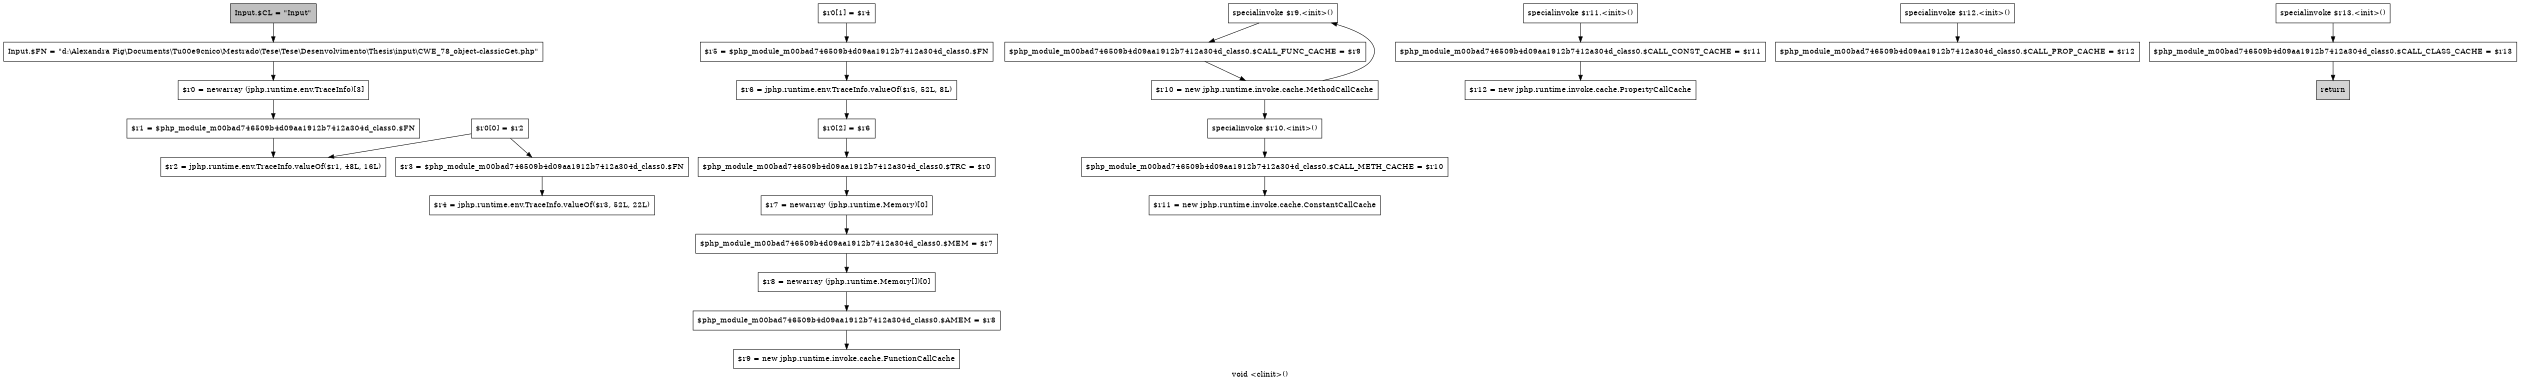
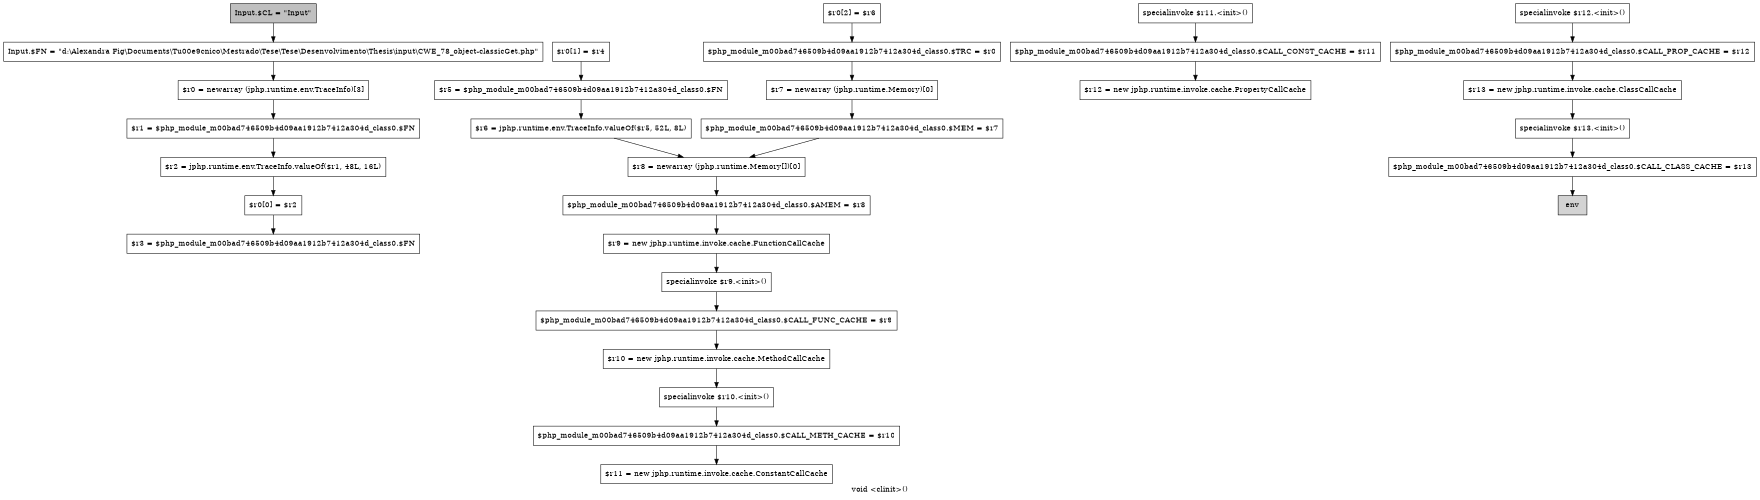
edge "$r10 = new jphp.runtime.invoke.cache.MethodCallCache" -> "specialinvoke $r9.<init>()": now "$r9 = new jphp.runtime.invoke.cache.FunctionCallCache" -> "specialinvoke $r9.<init>()"
node "$r13 = new jphp.runtime.invoke.cache.ClassCallCache": added
node "return": label "return" -> "env"
edge "$r6 = jphp.runtime.env.TraceInfo.valueOf($r5, 52L, 8L)" -> "$r0[2] = $r6": now "$r6 = jphp.runtime.env.TraceInfo.valueOf($r5, 52L, 8L)" -> "$r8 = newarray (jphp.runtime.Memory[])[0]"
edge "$r0[0] = $r2" -> "$r2 = jphp.runtime.env.TraceInfo.valueOf($r1, 48L, 16L)": reversed
node "$r4 = jphp.runtime.env.TraceInfo.valueOf($r3, 52L, 22L)": removed
